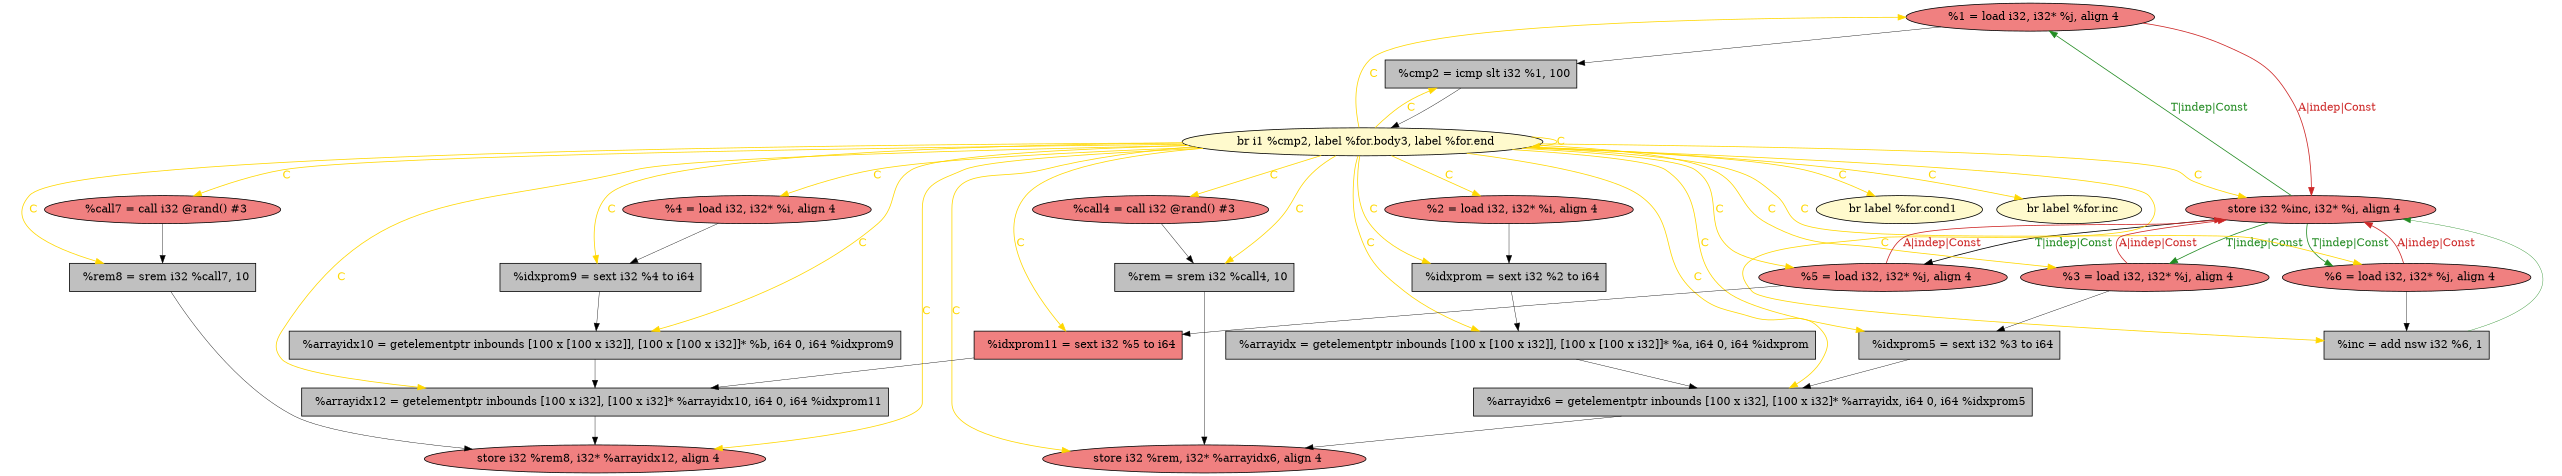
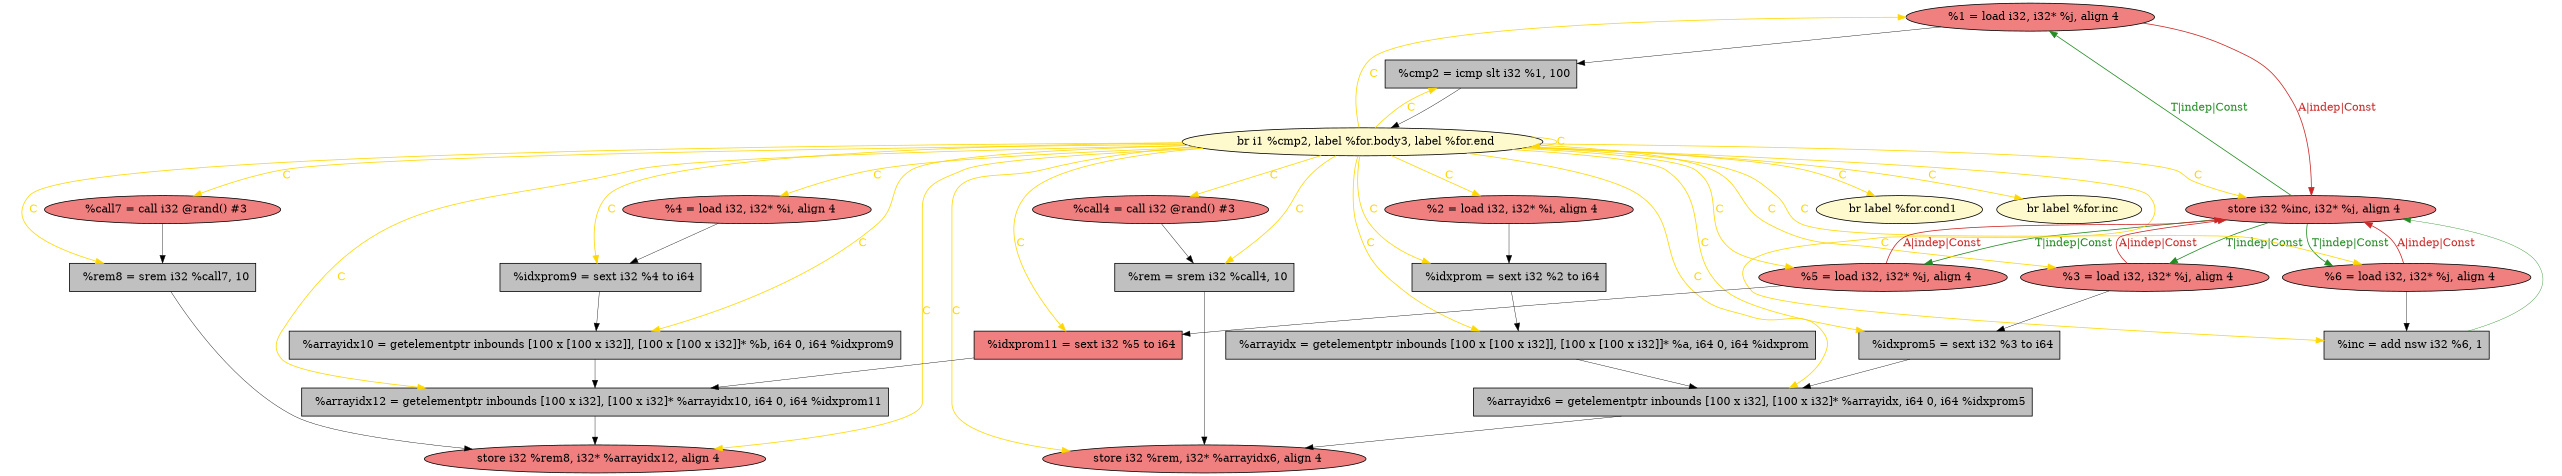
edge "store i32 %inc, i32* %j, align 4" -> "%5 = load i32, i32* %j, align 4": color black -> forestgreen
